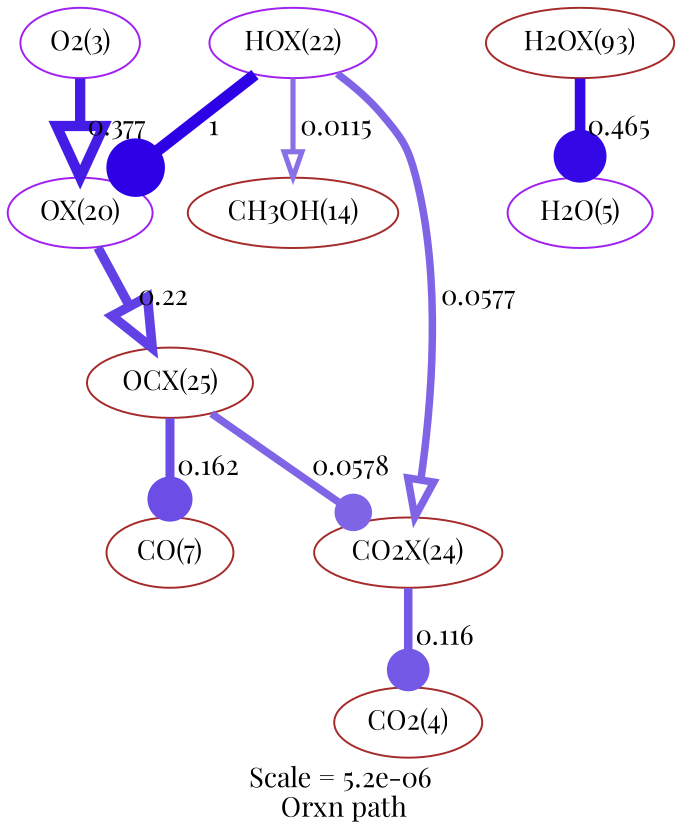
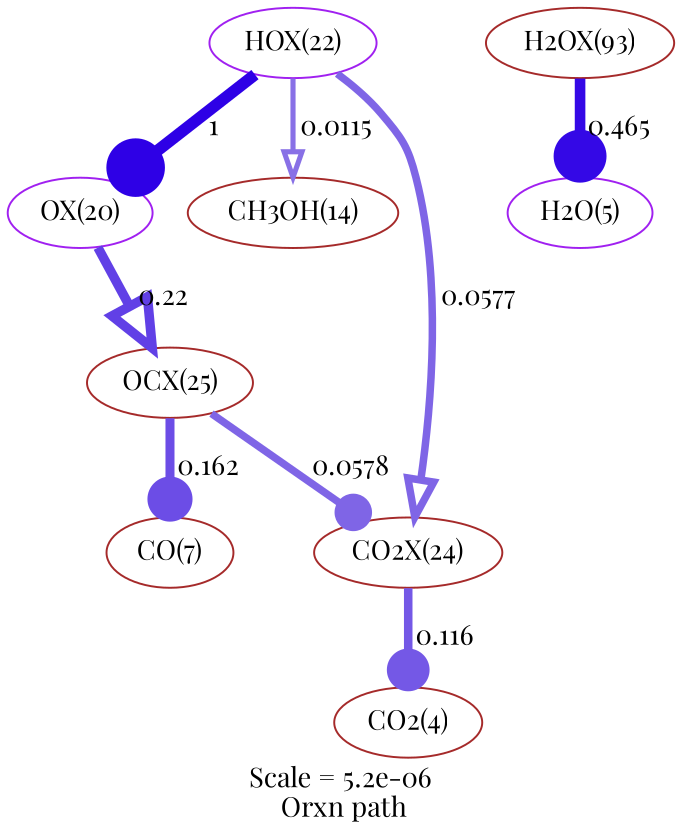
node "O2(3)": removed
